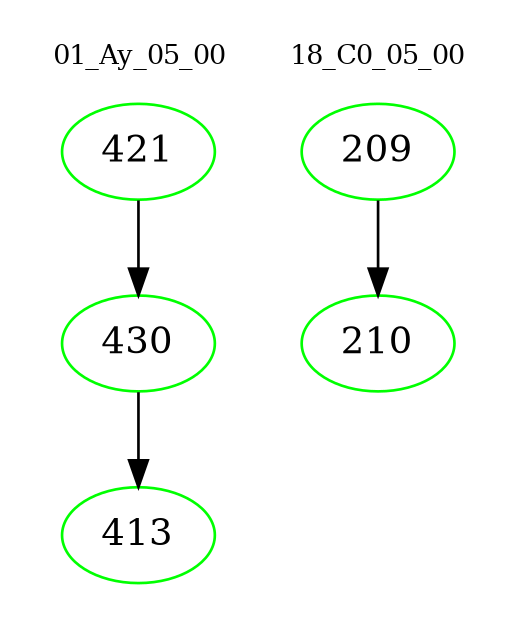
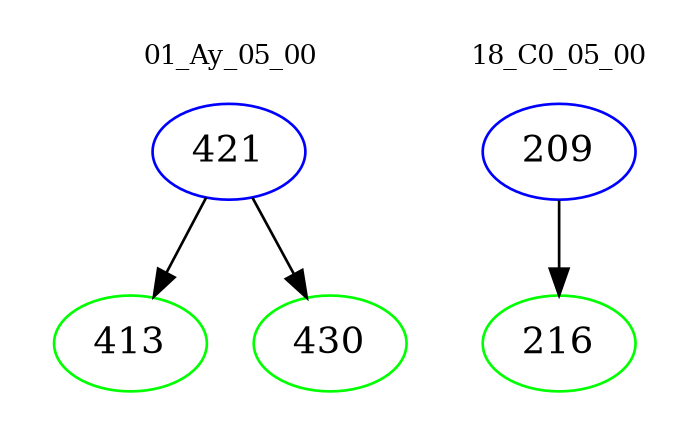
node "421": color green -> blue
node "209": color green -> blue
node "210": label "210" -> "216"
edge "430" -> "413": now "421" -> "413"
